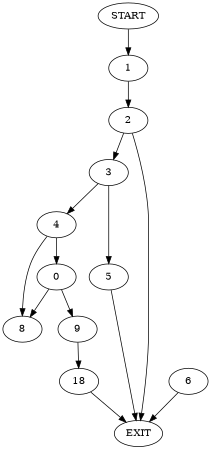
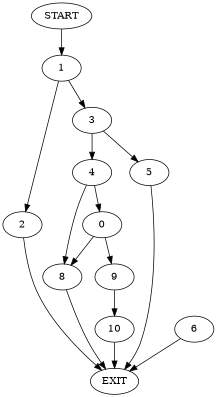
edge "2" -> "3": now "1" -> "3"
edge "8" -> "EXIT": added
node "18": label "18" -> "10"
